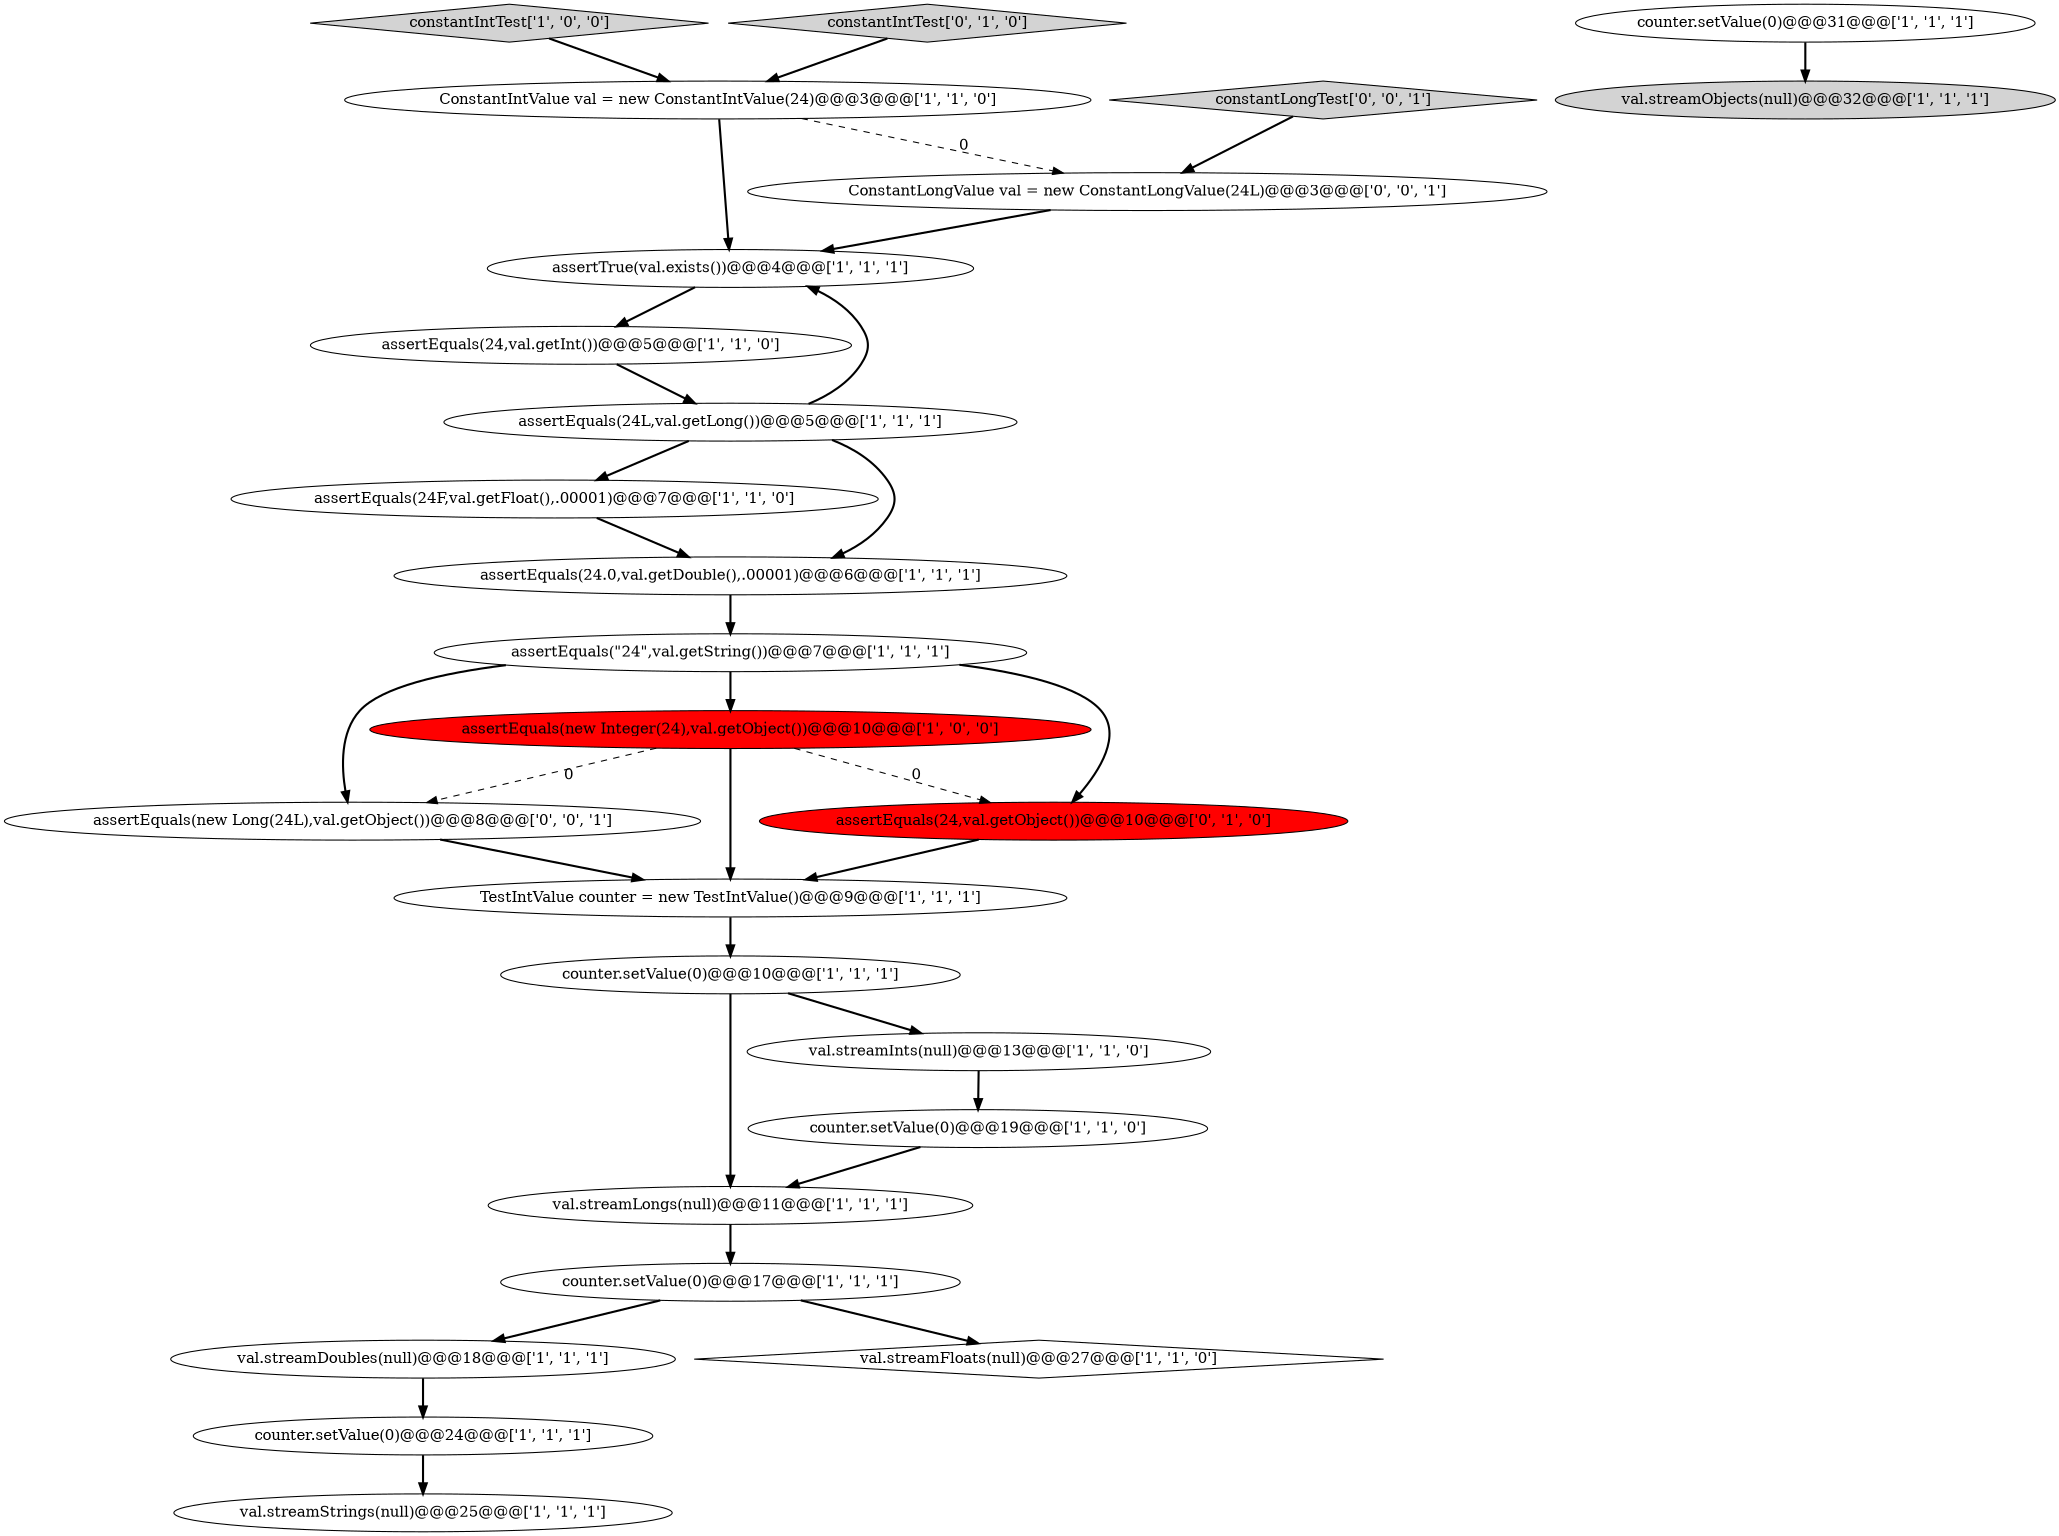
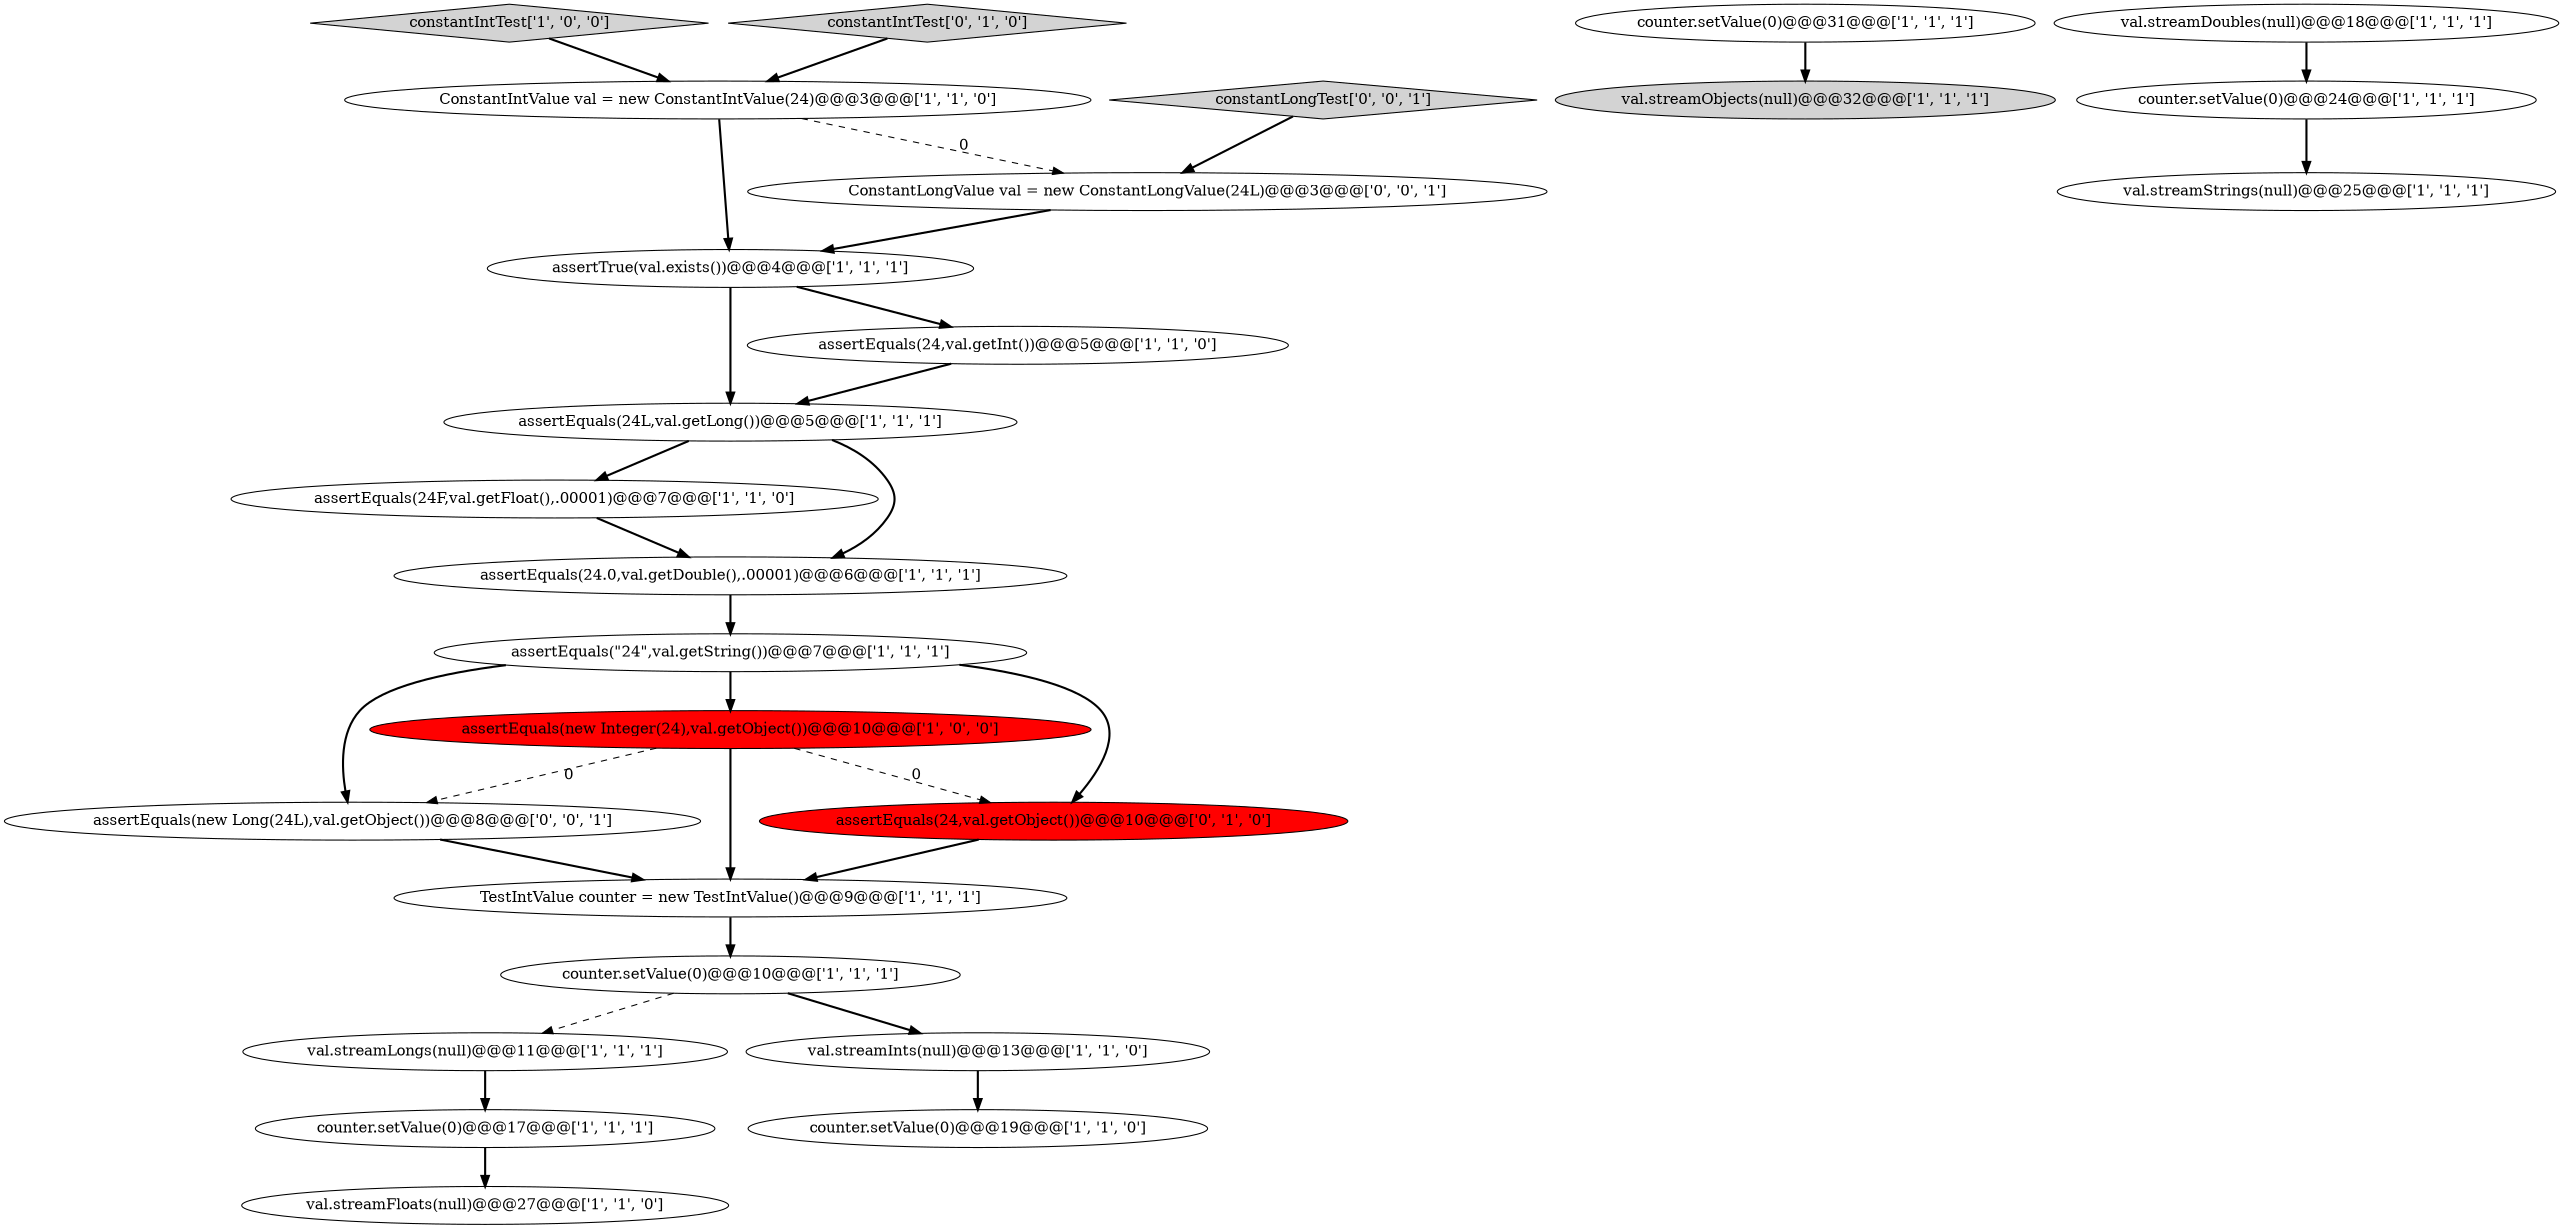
edge "assertEquals(24L,val.getLong())@@@5@@@['1', '1', '1']" -> "assertTrue(val.exists())@@@4@@@['1', '1', '1']": reversed
edge "counter.setValue(0)@@@10@@@['1', '1', '1']" -> "val.streamLongs(null)@@@11@@@['1', '1', '1']": style bold -> dashed
edge "counter.setValue(0)@@@19@@@['1', '1', '0']" -> "val.streamLongs(null)@@@11@@@['1', '1', '1']": removed
edge "counter.setValue(0)@@@17@@@['1', '1', '1']" -> "val.streamDoubles(null)@@@18@@@['1', '1', '1']": removed
node "val.streamFloats(null)@@@27@@@['1', '1', '0']": shape diamond -> ellipse
